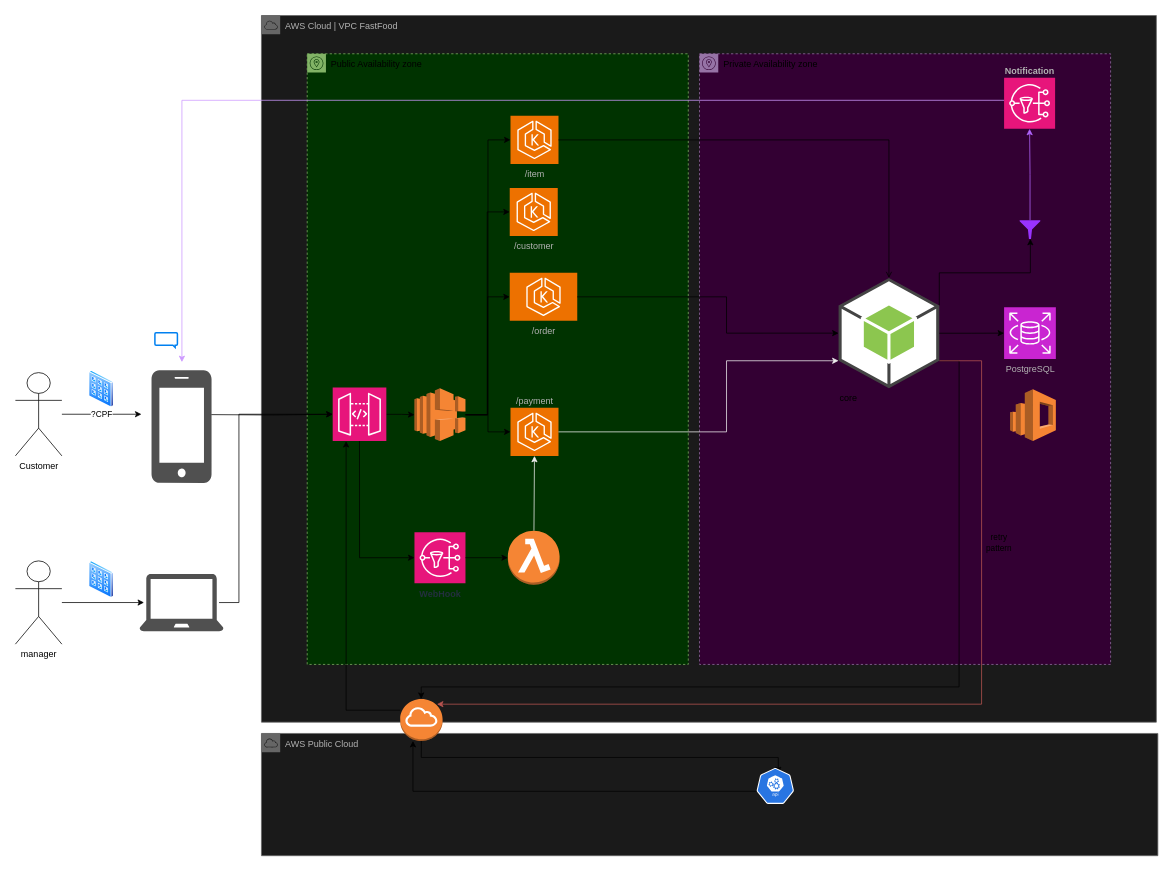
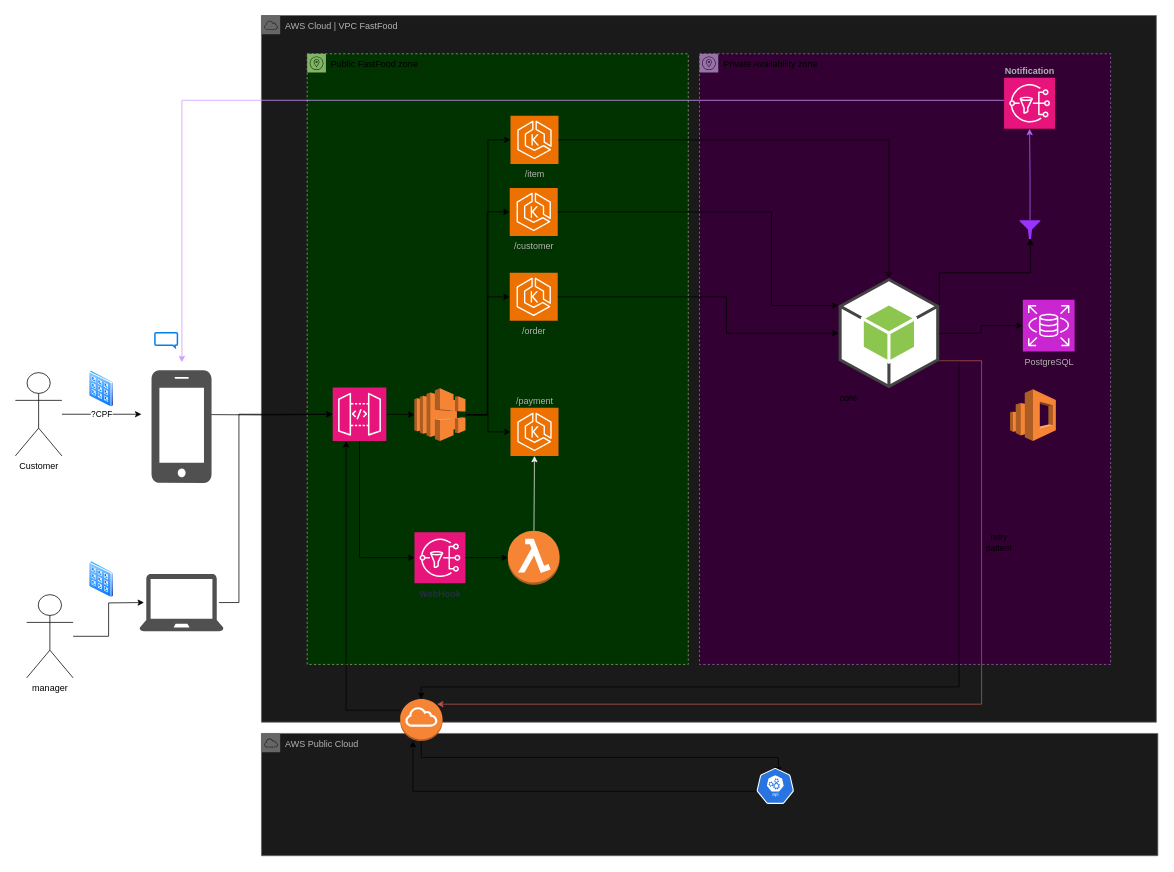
node "Public Availability zone": label "Public Availability zone" -> "Public FastFood zone"
edge "/customer" -> "core": added
node "/order": size 68x48 -> 48x48
node "PostgreSQL": moved (1030, 333) -> (1049, 325)
edge "/payment" -> "core": removed
node "manager": moved (39, 602) -> (50, 636)
